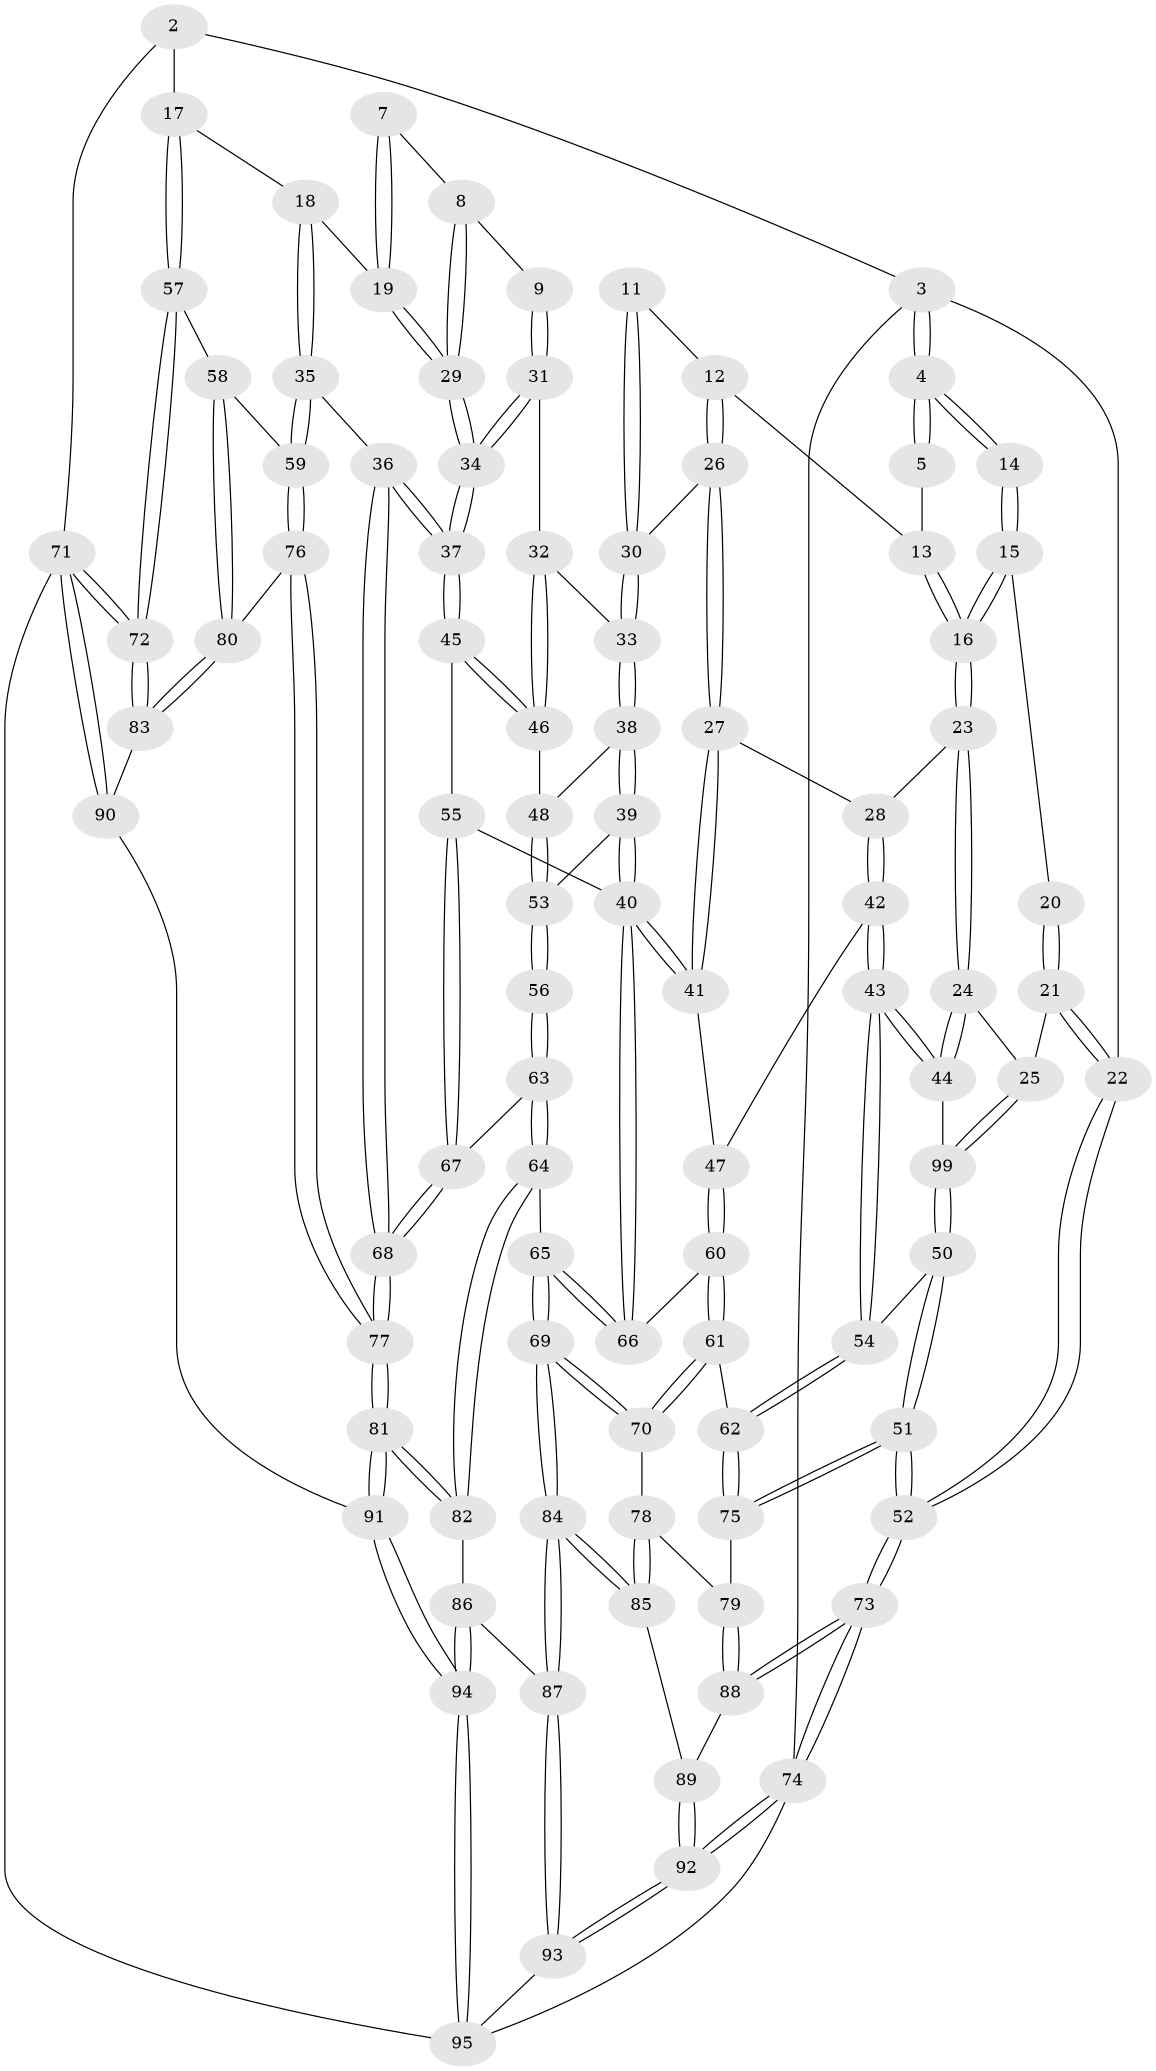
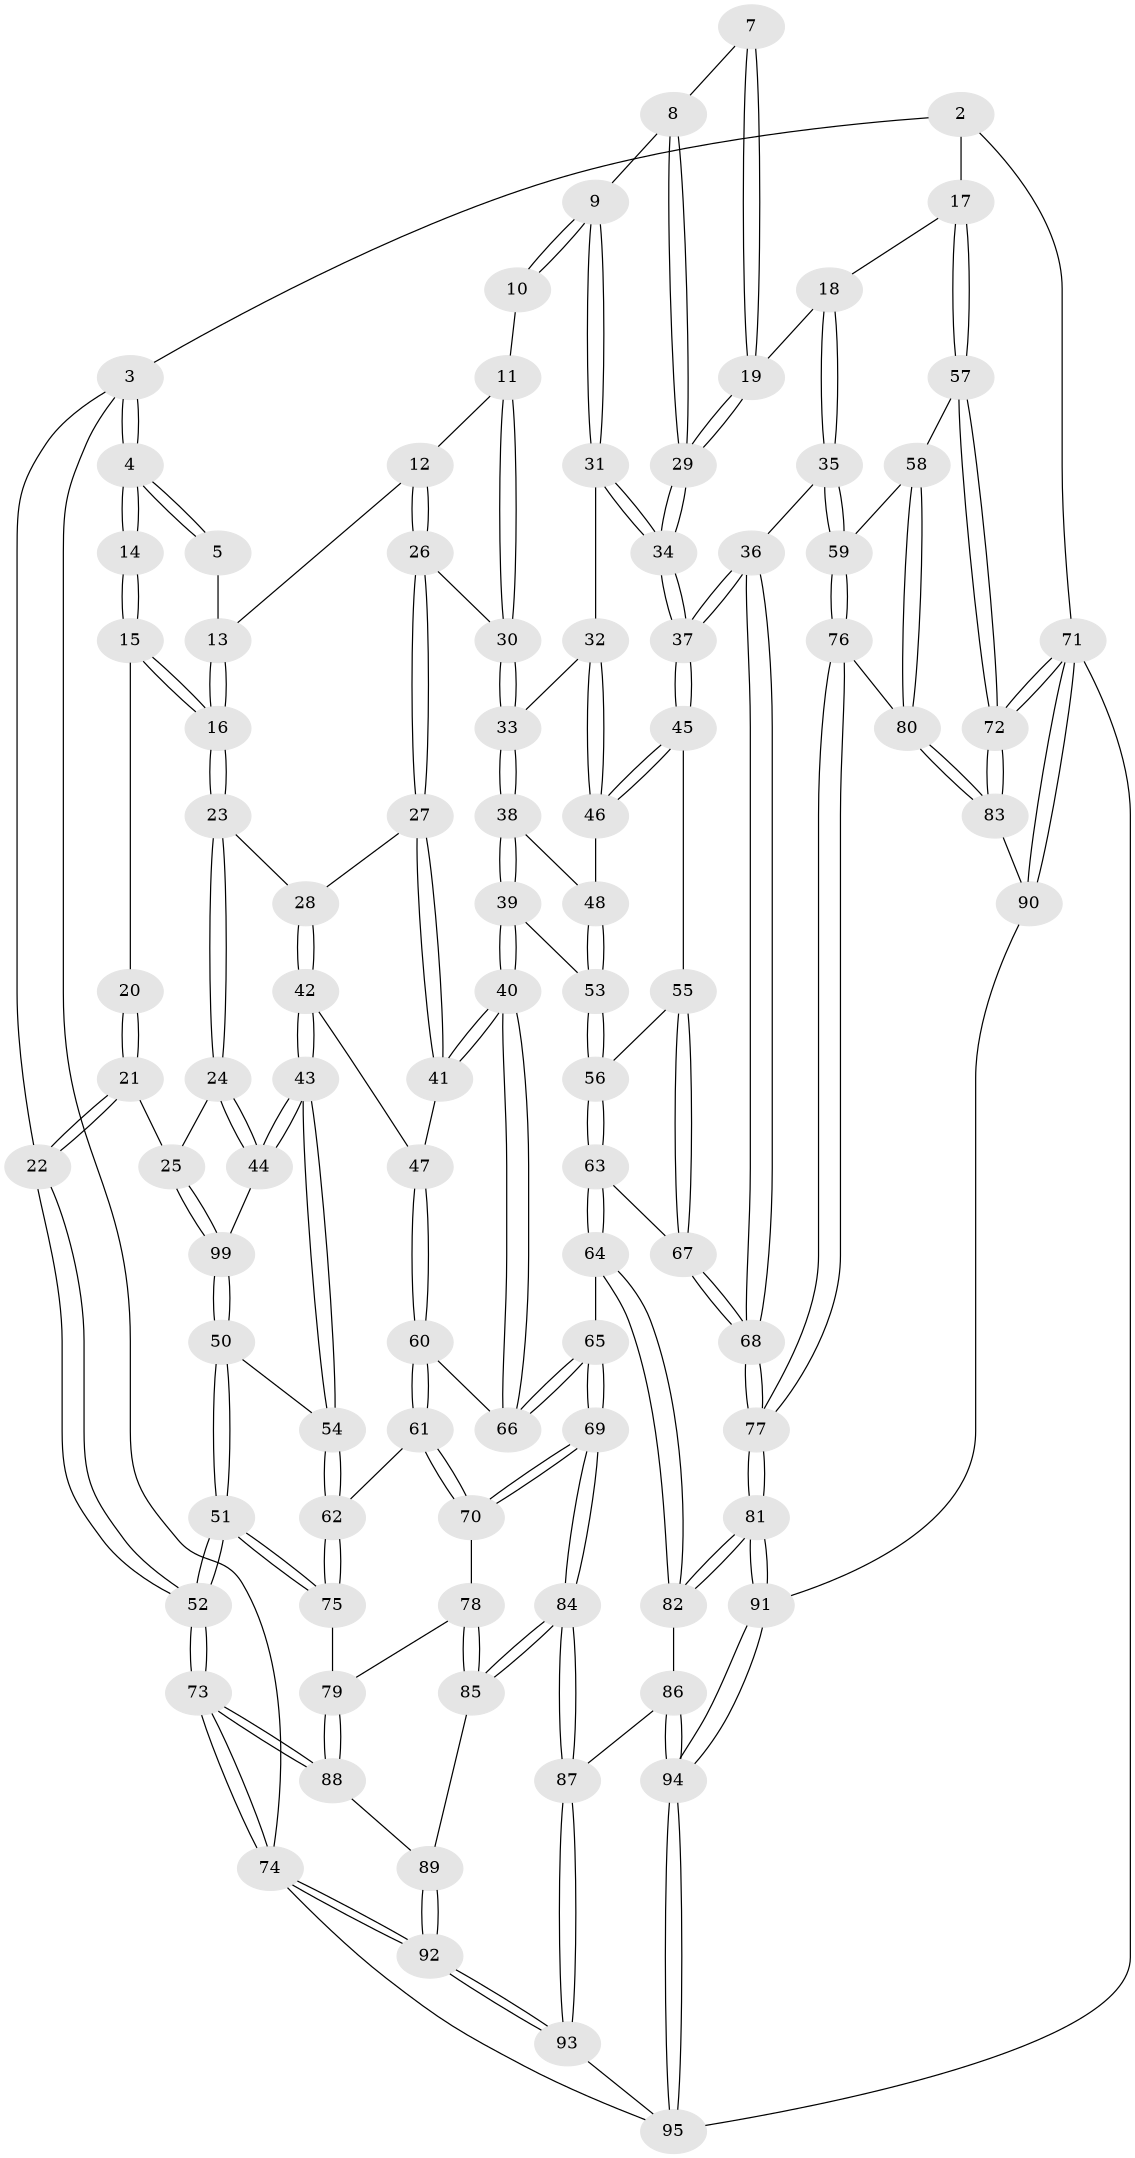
node "10": added
edge "55" -- "40": now "55" -- "56"
